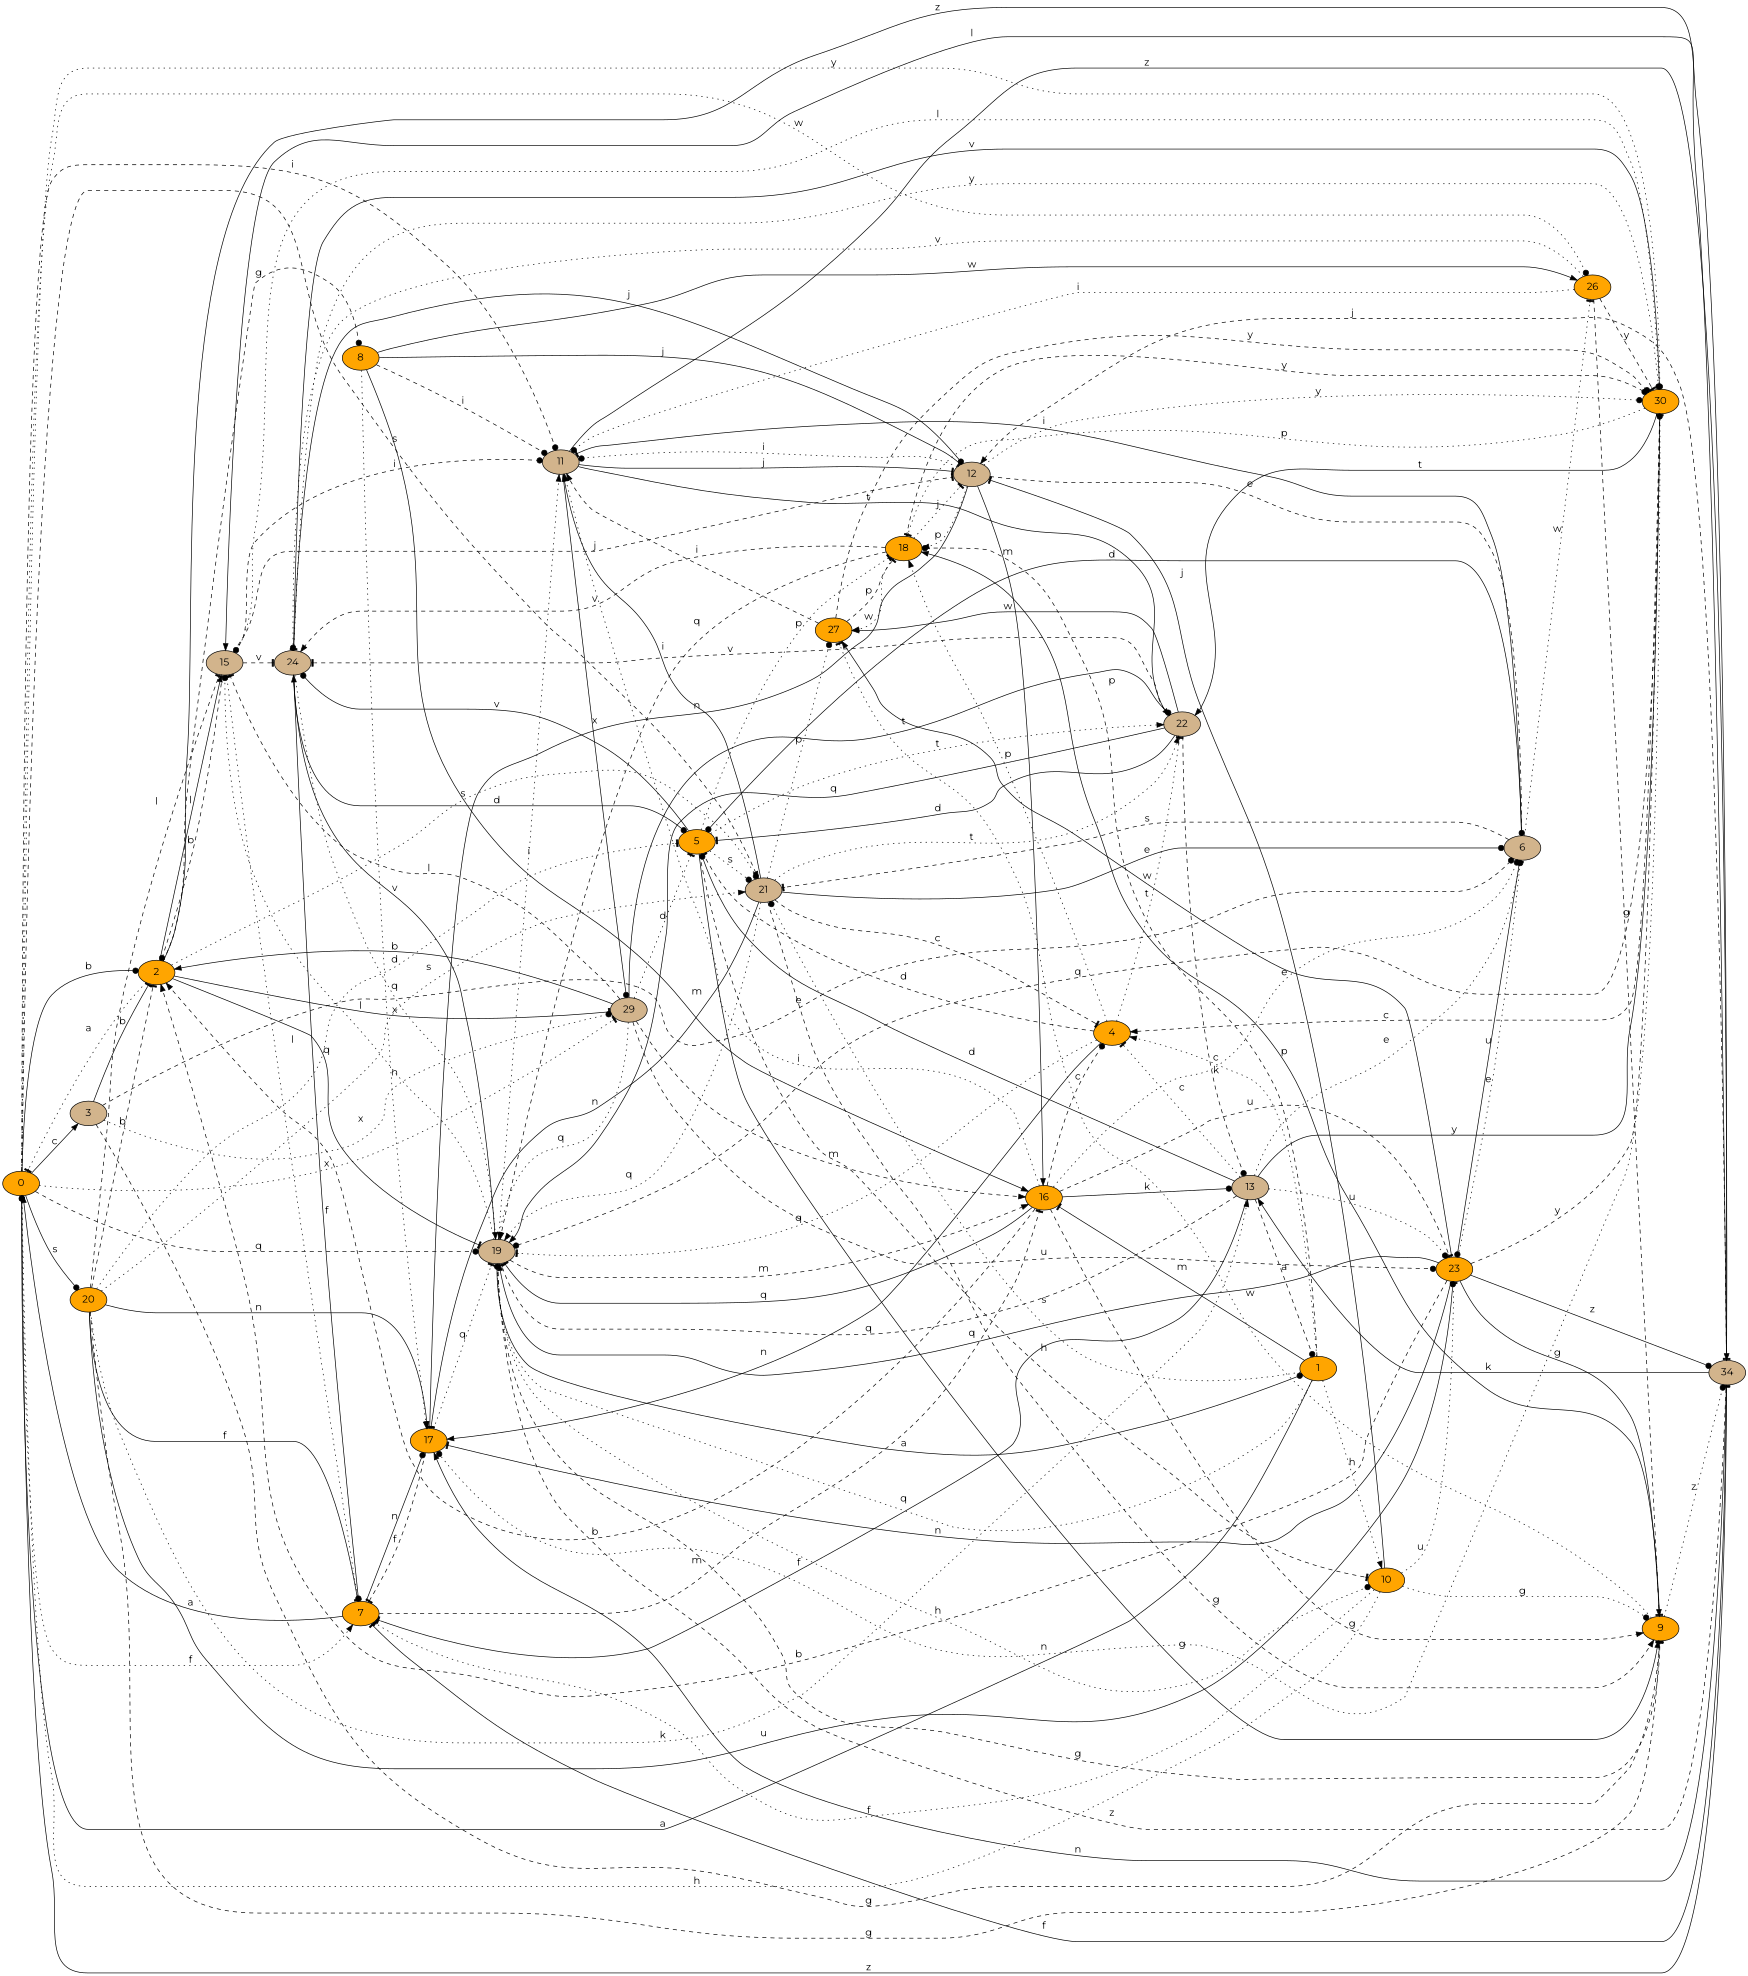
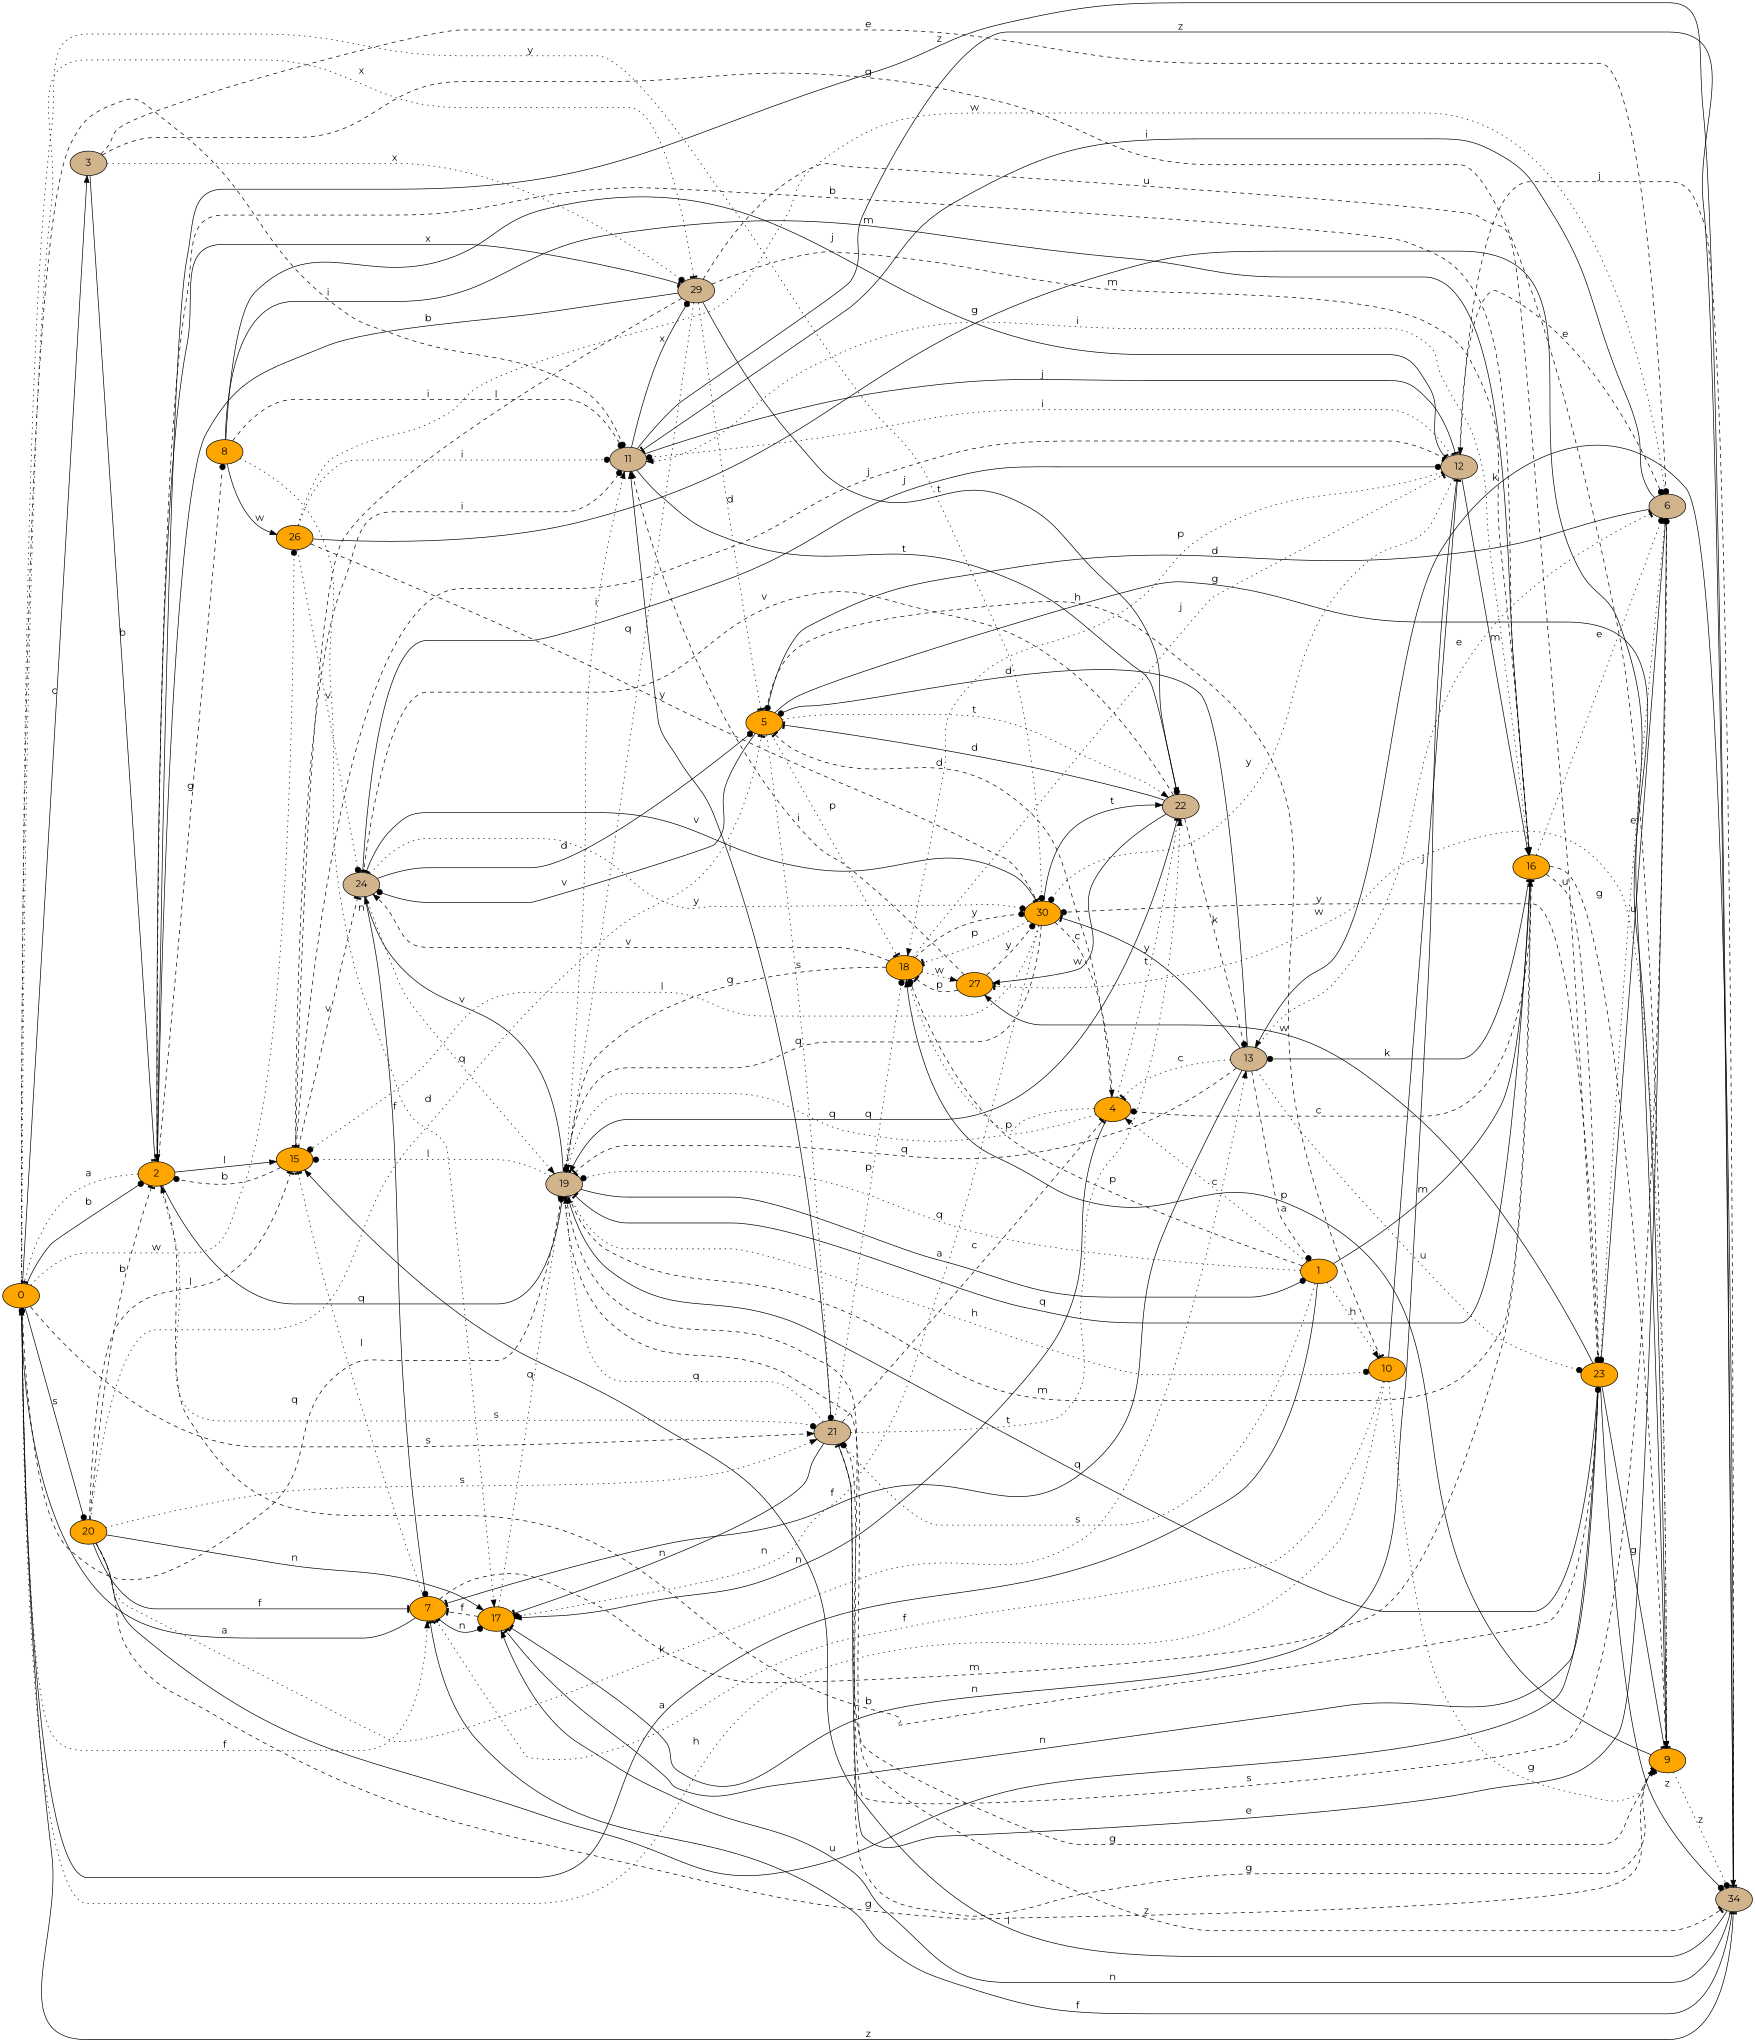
edge "6" -> "26": reversed
node "15": fillcolor tan -> orange
edge "21" -> "27": now "21" -> "18"
edge "26" -> "9": style dashed -> solid
edge "10" -> "23": removed, label "u"
